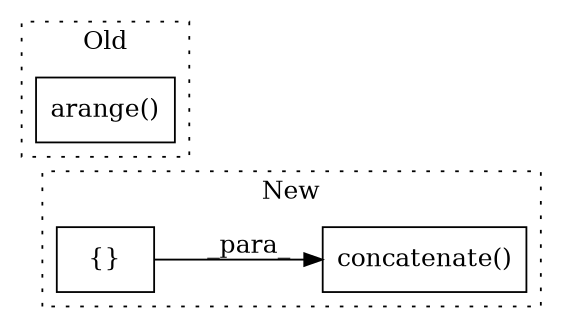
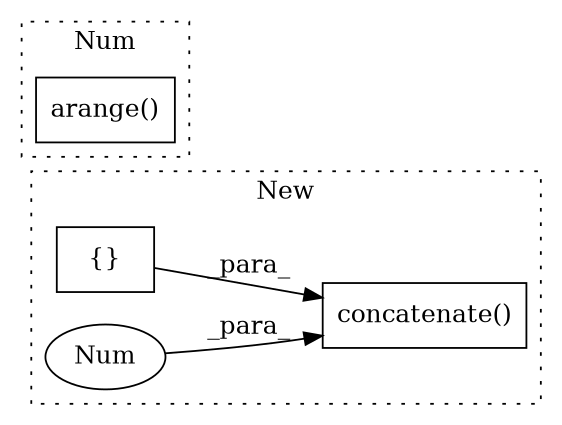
cluster "Old": label "Old" -> "Num"
node "Num": added
